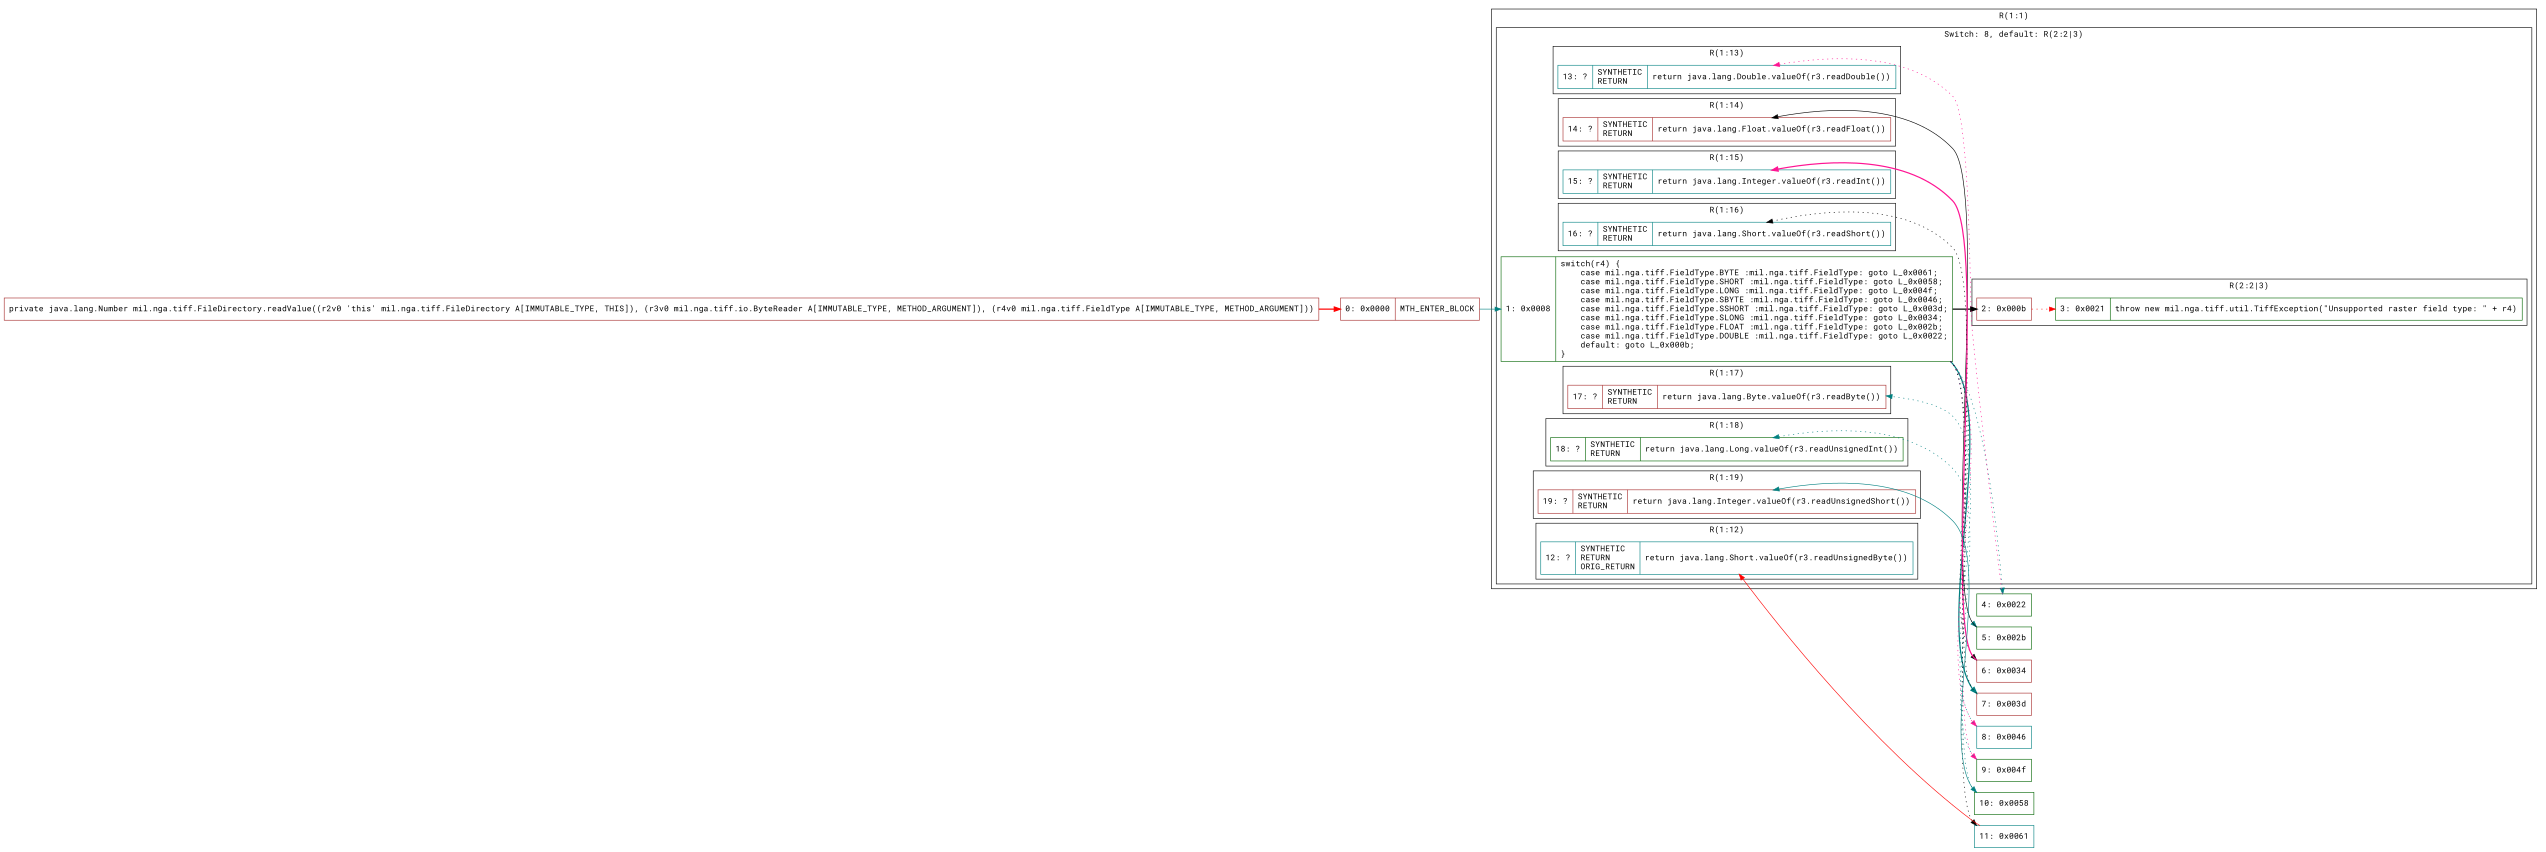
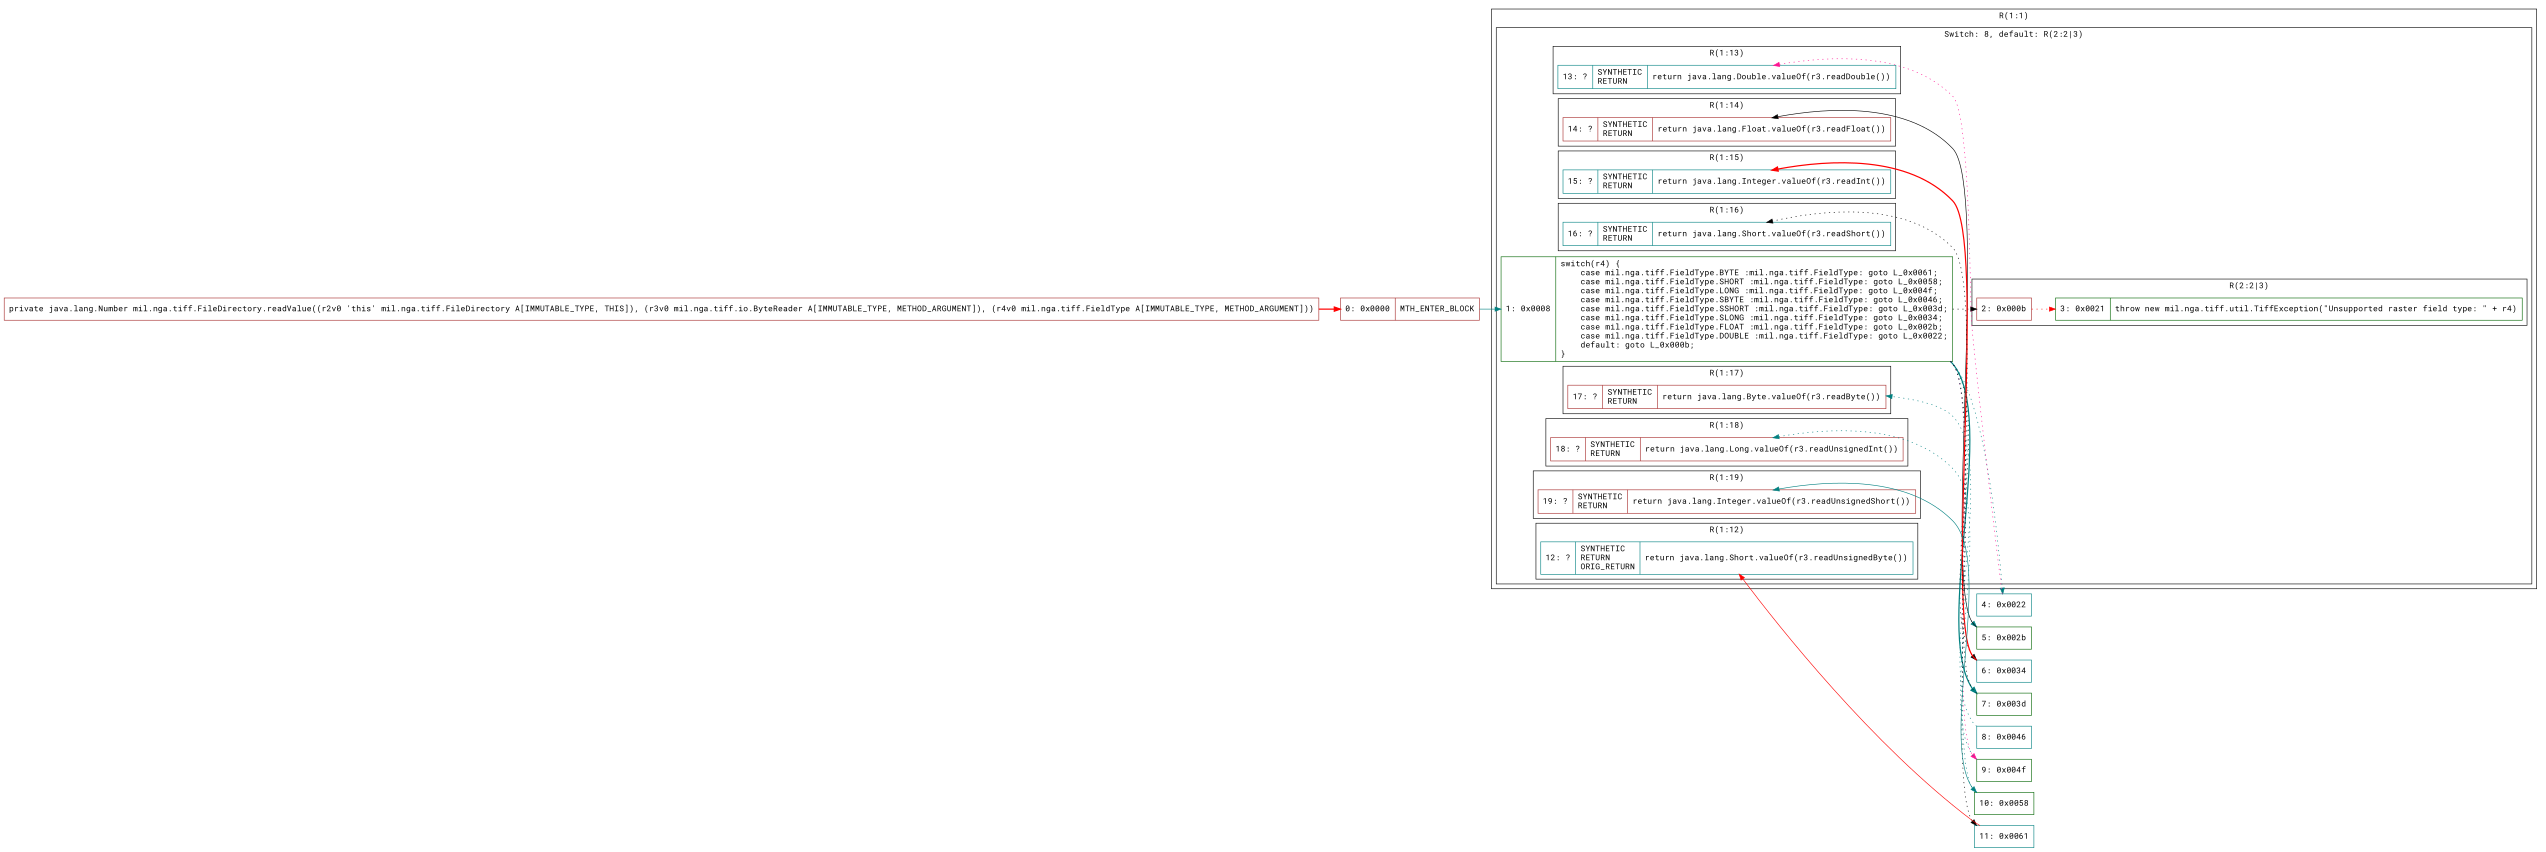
edge "6: 0x0034" -> "15: ?": color deeppink -> red
edge "1: 0x0008" -> "2: 0x000b": style bold -> dotted
node "18: ?": color darkgreen -> brown
edge "1: 0x0008" -> "8: 0x0046": removed
node "4: 0x0022": color darkgreen -> teal
node "6: 0x0034": color brown -> teal
node "7: 0x003d": color brown -> darkgreen
